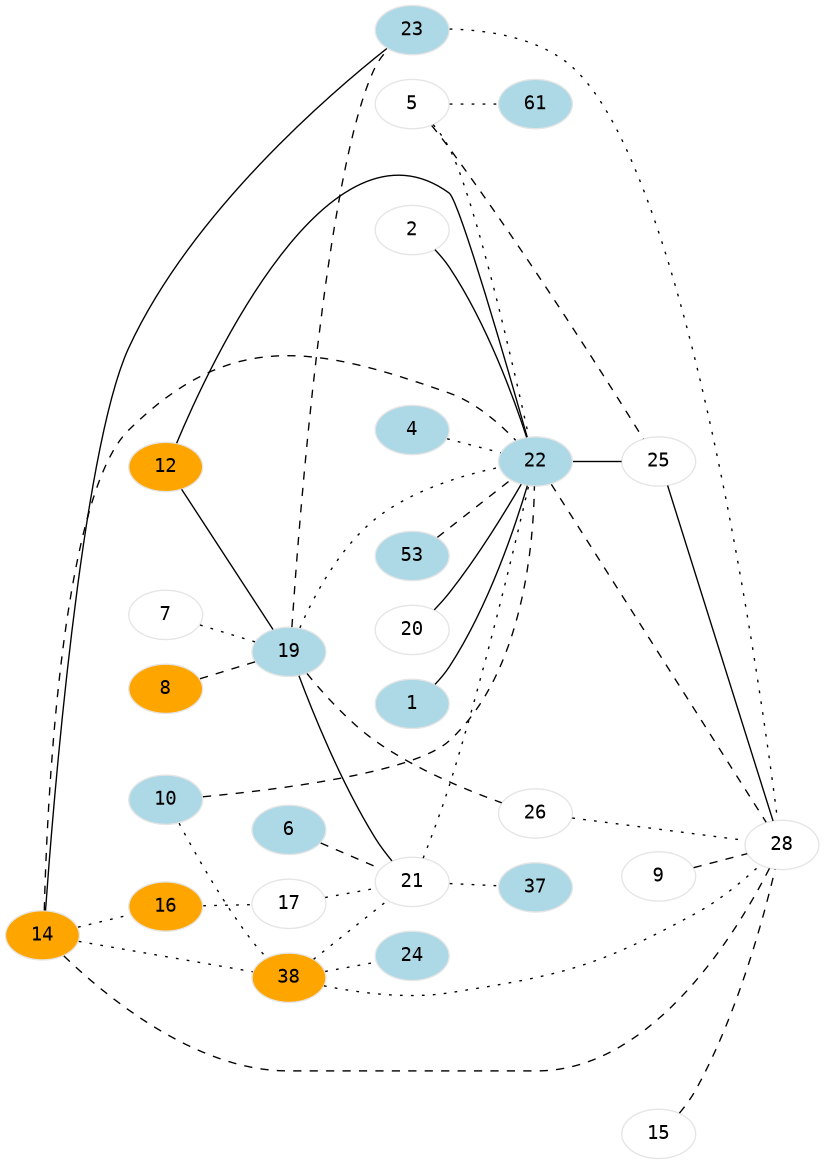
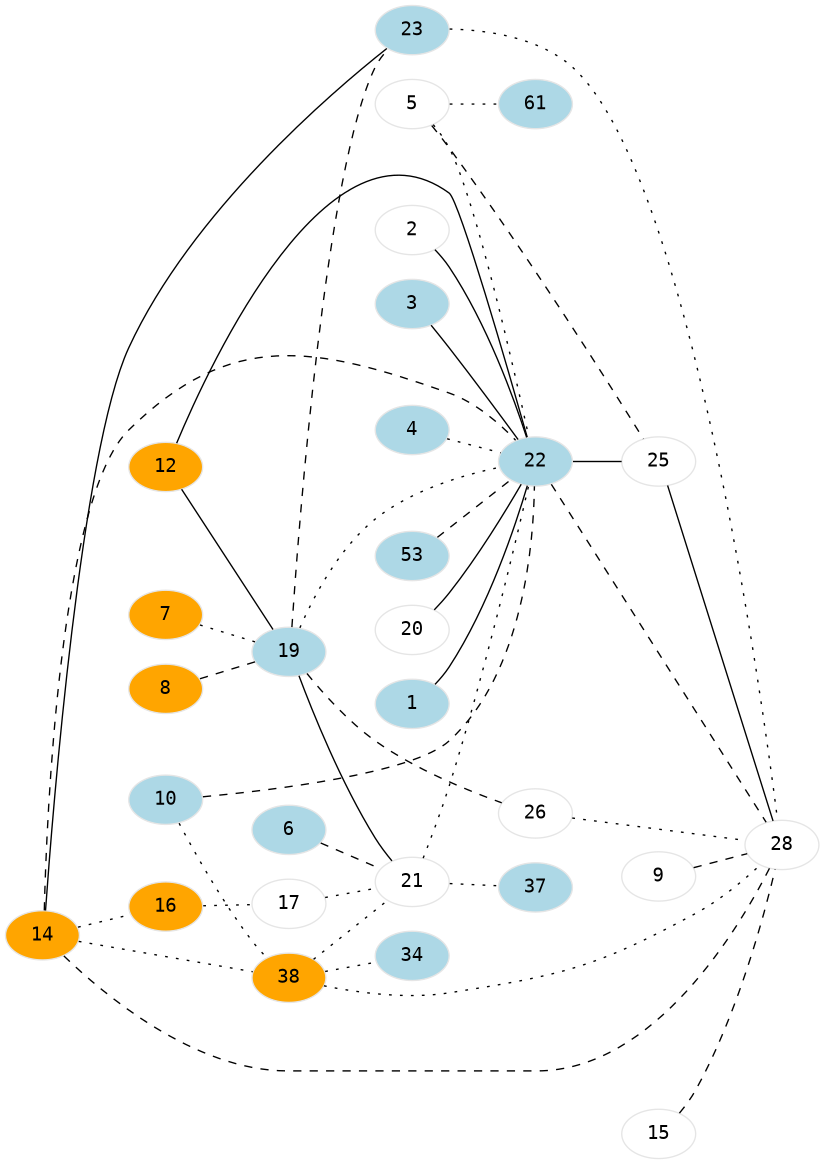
node "3": added
node "7": fillcolor white -> orange
node "24": label "24" -> "34"
